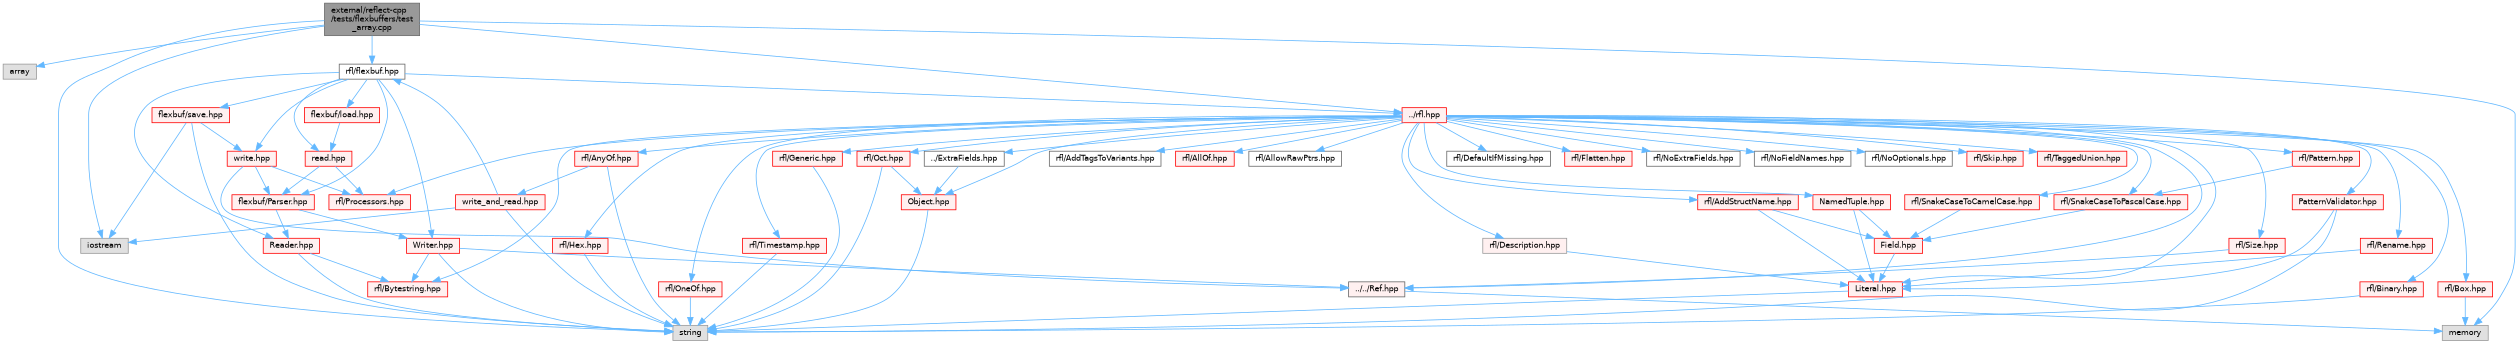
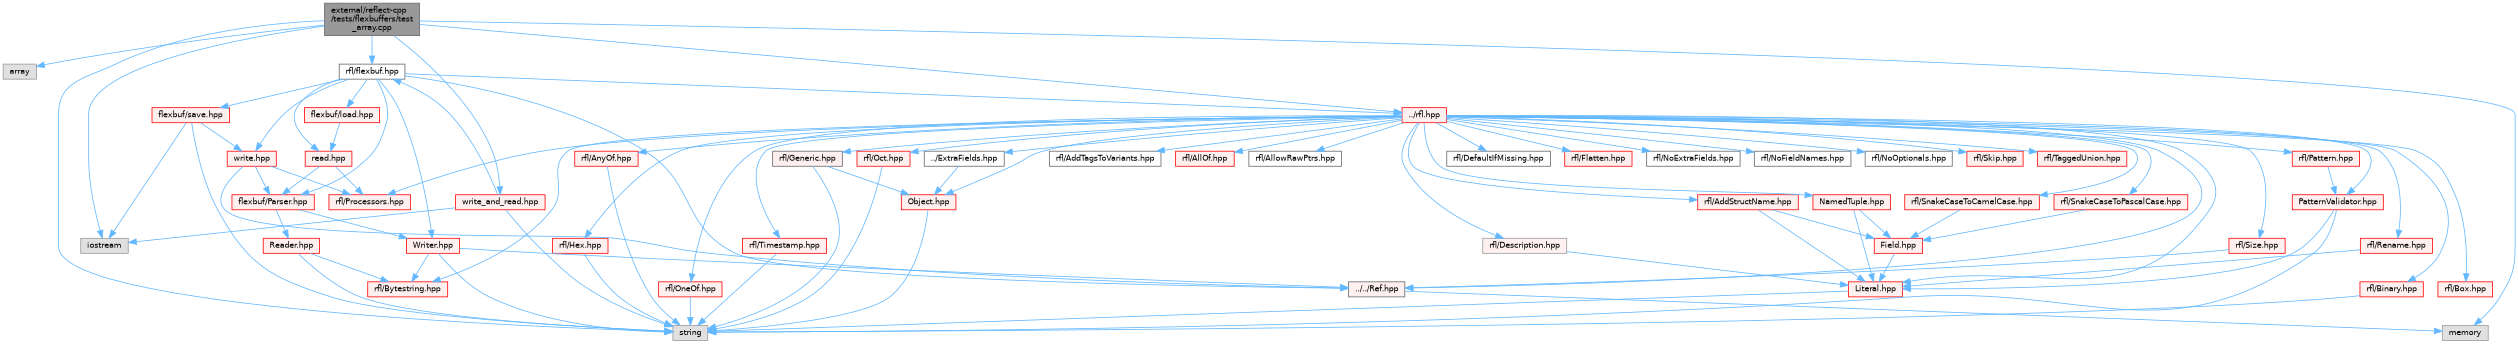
edge "rfl/flexbuf.hpp" -> "Reader.hpp": now "rfl/flexbuf.hpp" -> "../../Ref.hpp"
node "rfl/Generic.hpp": color red -> grey40
edge "rfl/Oct.hpp" -> "Object.hpp": now "rfl/Generic.hpp" -> "Object.hpp"
edge "rfl/Pattern.hpp" -> "rfl/SnakeCaseToPascalCase.hpp": now "rfl/Pattern.hpp" -> "PatternValidator.hpp"
edge "rfl/AnyOf.hpp" -> "write_and_read.hpp": now "external/reflect-cpp /tests/flexbuffers/test _array.cpp" -> "write_and_read.hpp"
edge "rfl/Box.hpp" -> "memory": removed
